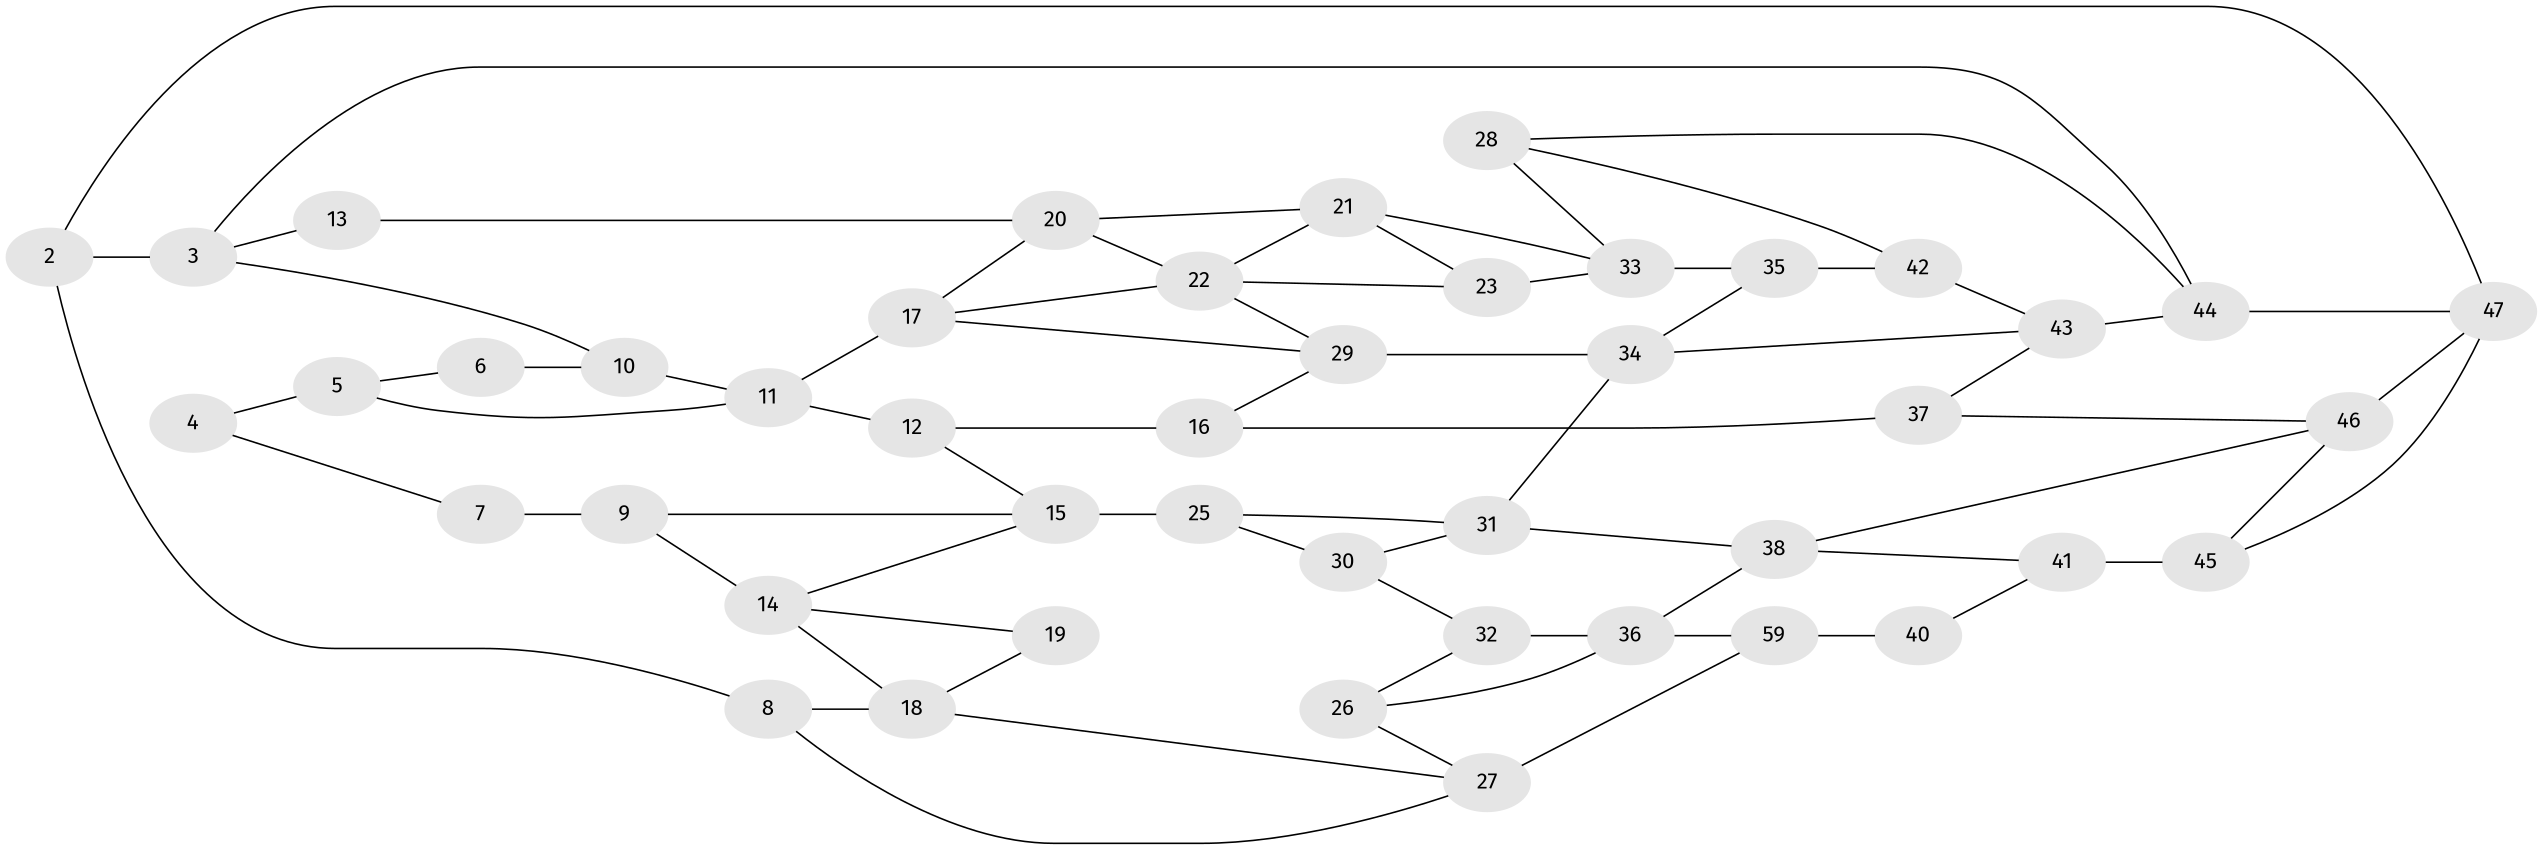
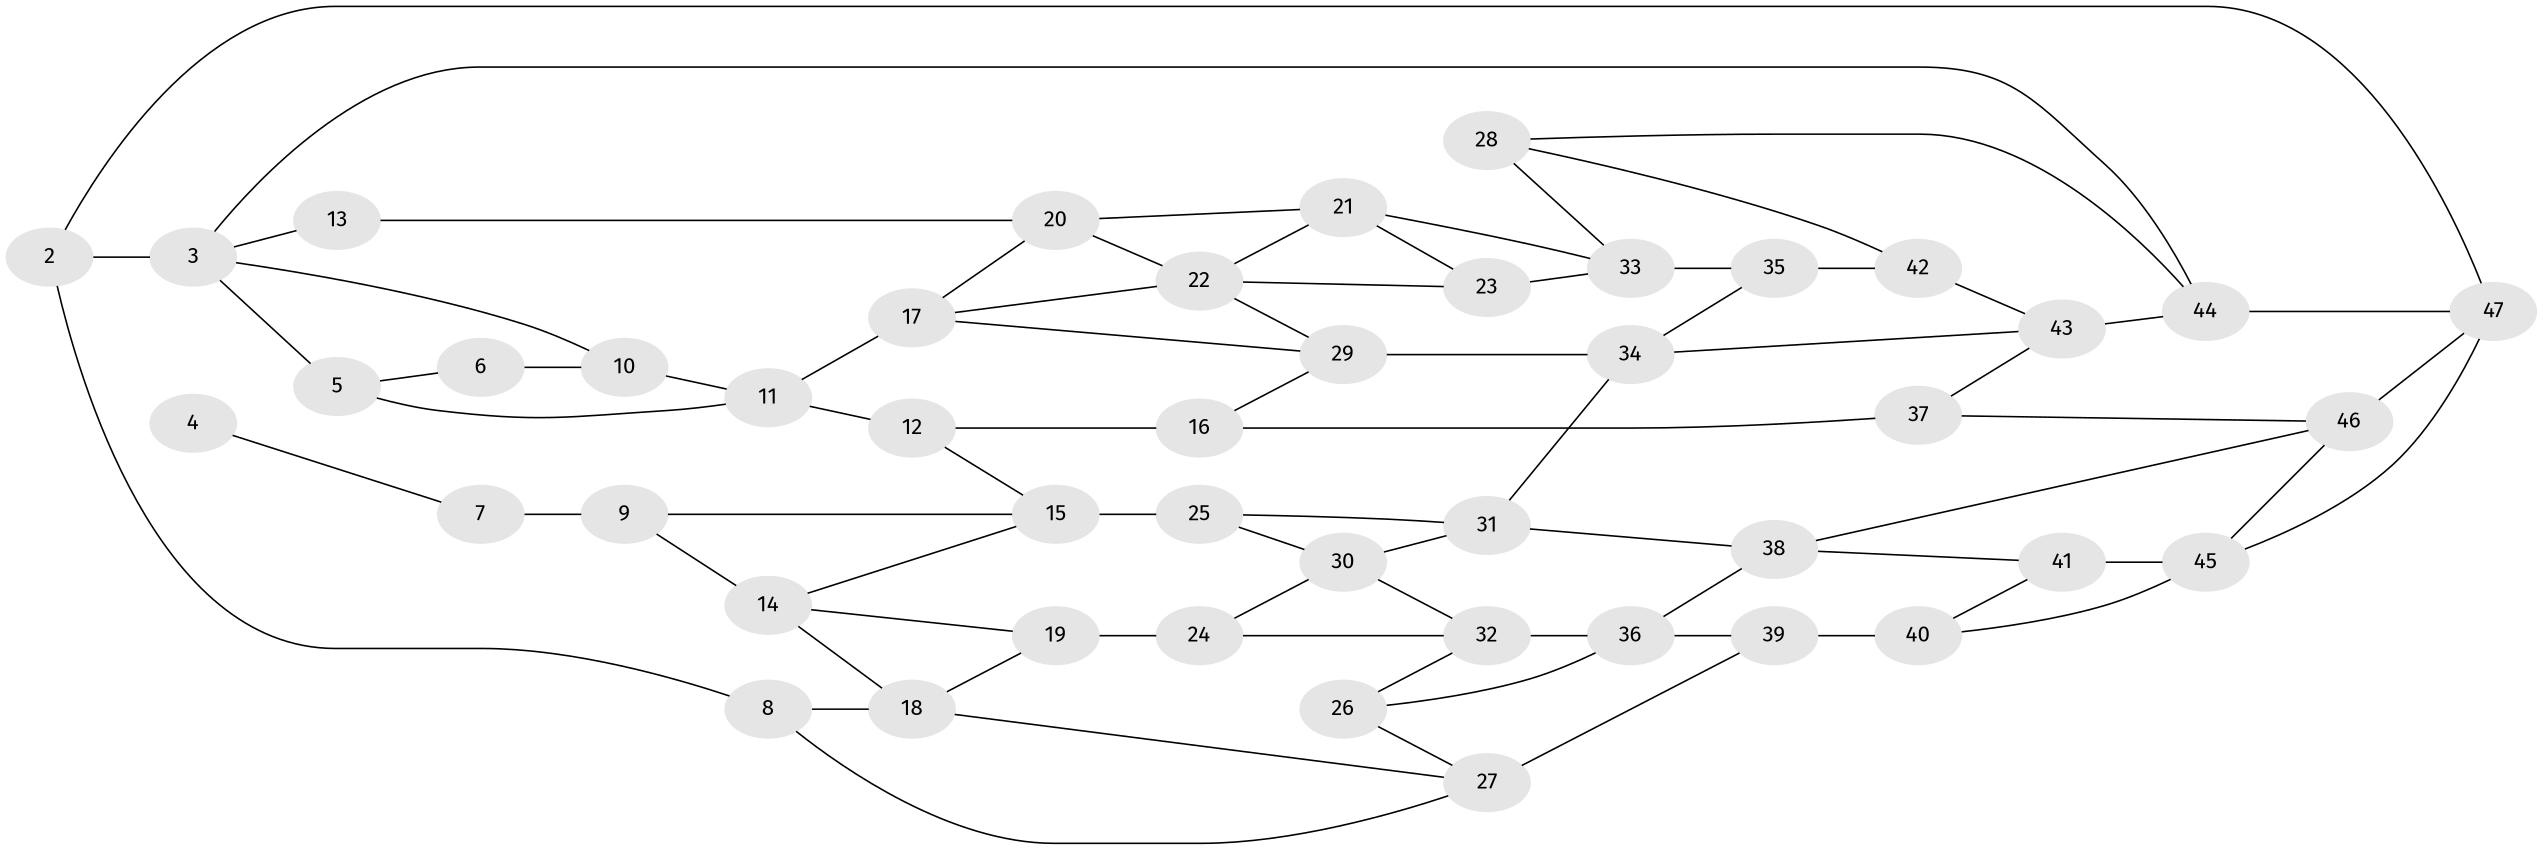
edge "5" -- "4": now "5" -- "3"
edge "45" -- "40": added
node "24": added
node "59": label "59" -> "39"
